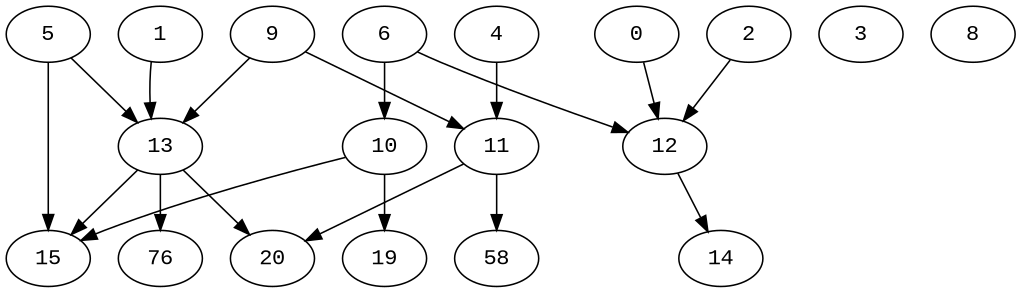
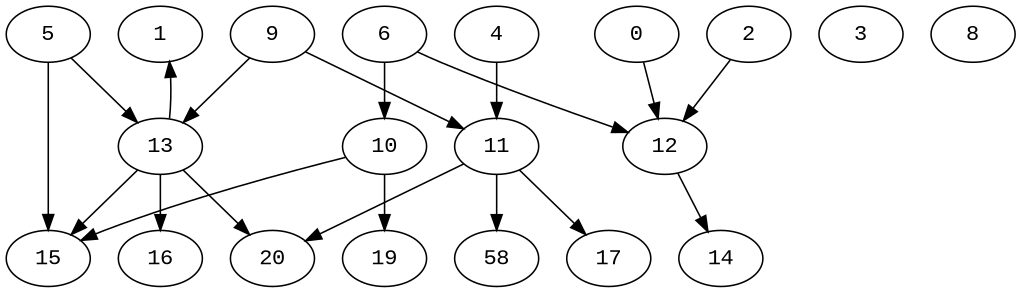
edge "1" -> "13": reversed
node "76": label "76" -> "16"
node "17": added
